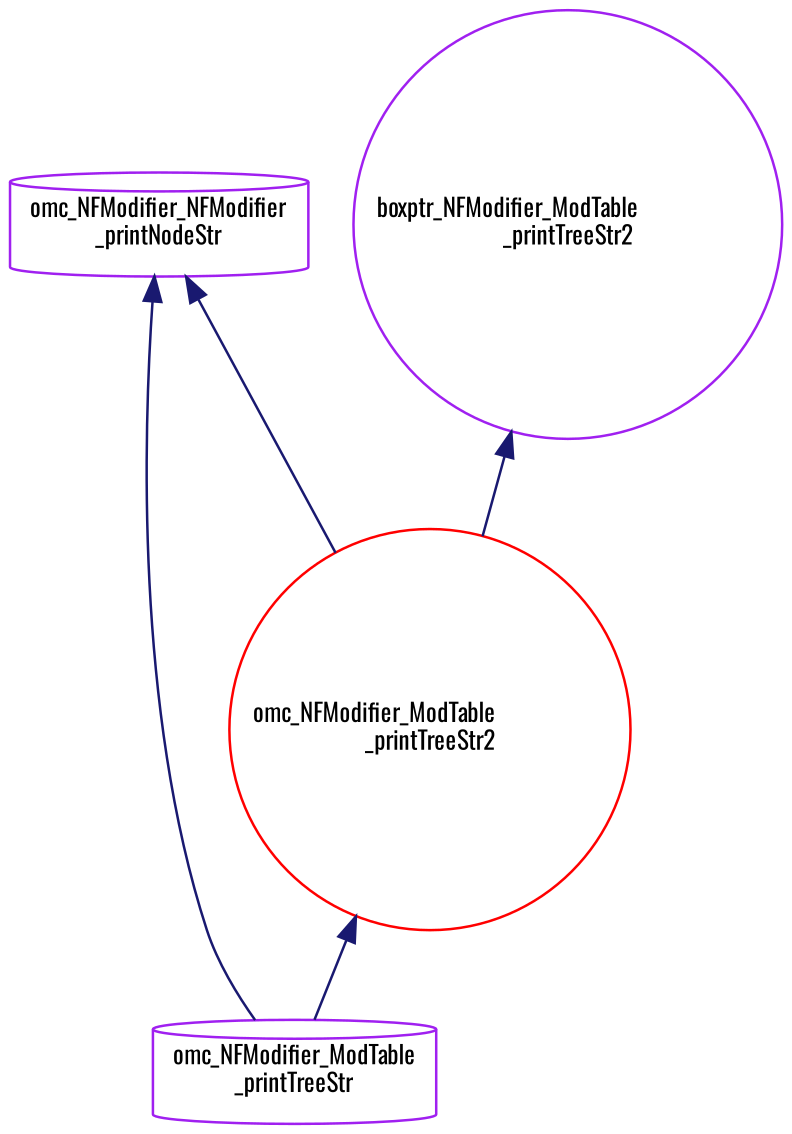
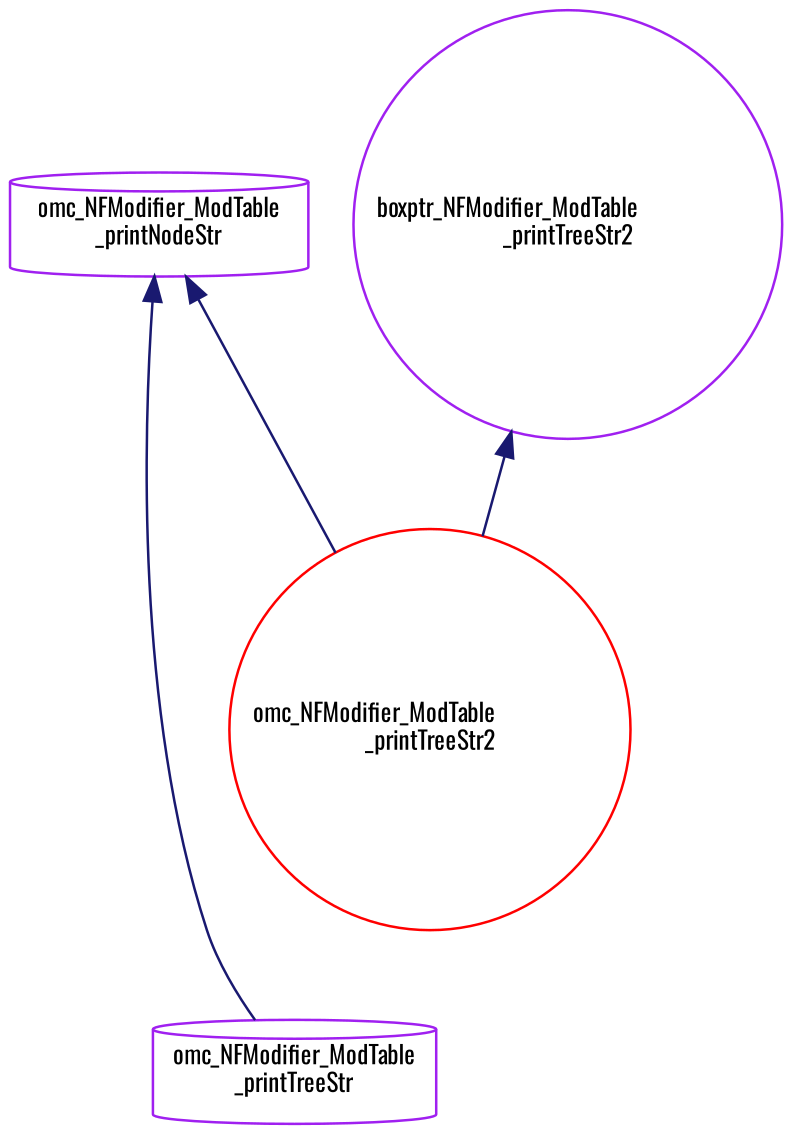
node "omc_NFModifier_NFModifier _printNodeStr": label "omc_NFModifier_NFModifier _printNodeStr" -> "omc_NFModifier_ModTable _printNodeStr"
edge "omc_NFModifier_ModTable _printTreeStr" -> "omc_NFModifier_ModTable _printTreeStr2": removed
